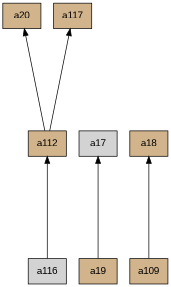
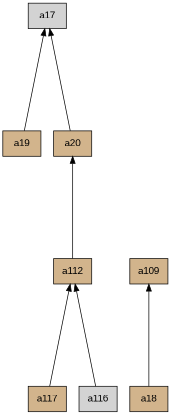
edge "a112" -> "a117": reversed
edge "a20" -> "a17": added
edge "a109" -> "a18": reversed
